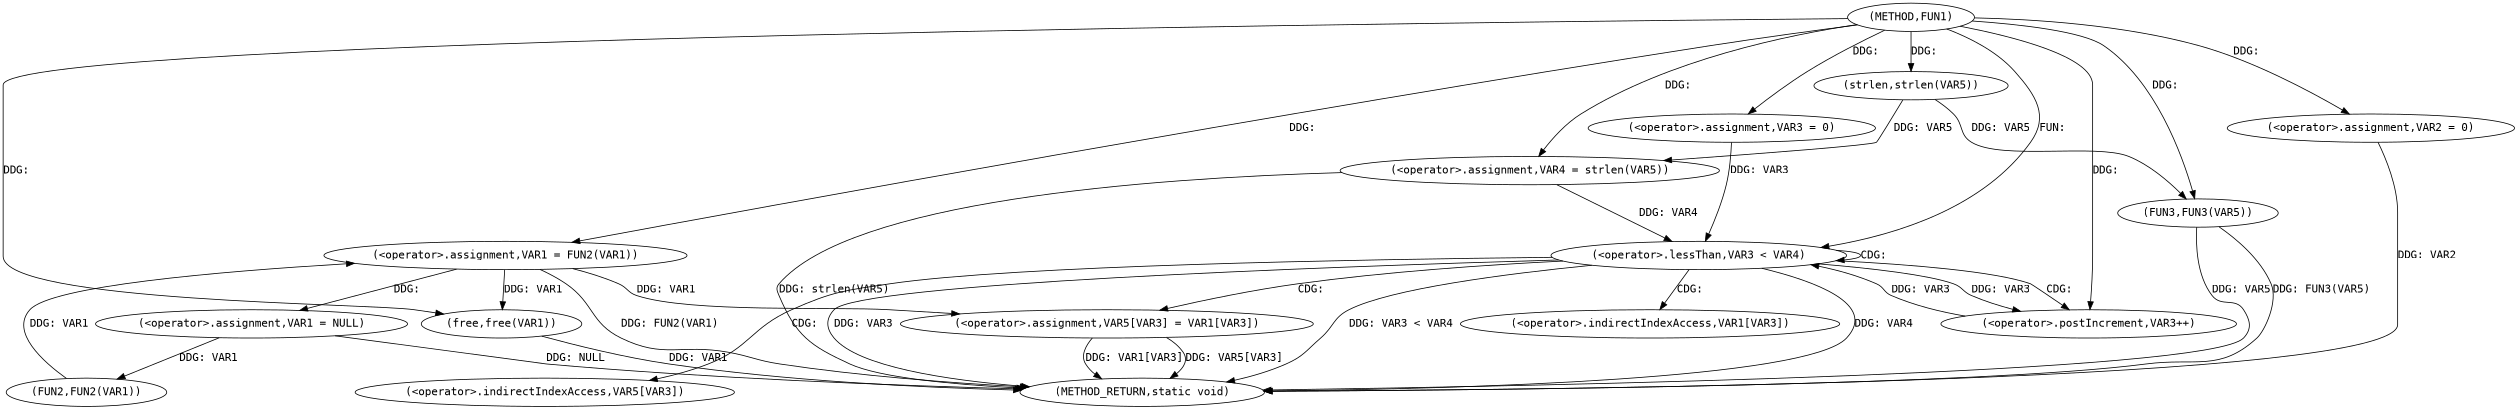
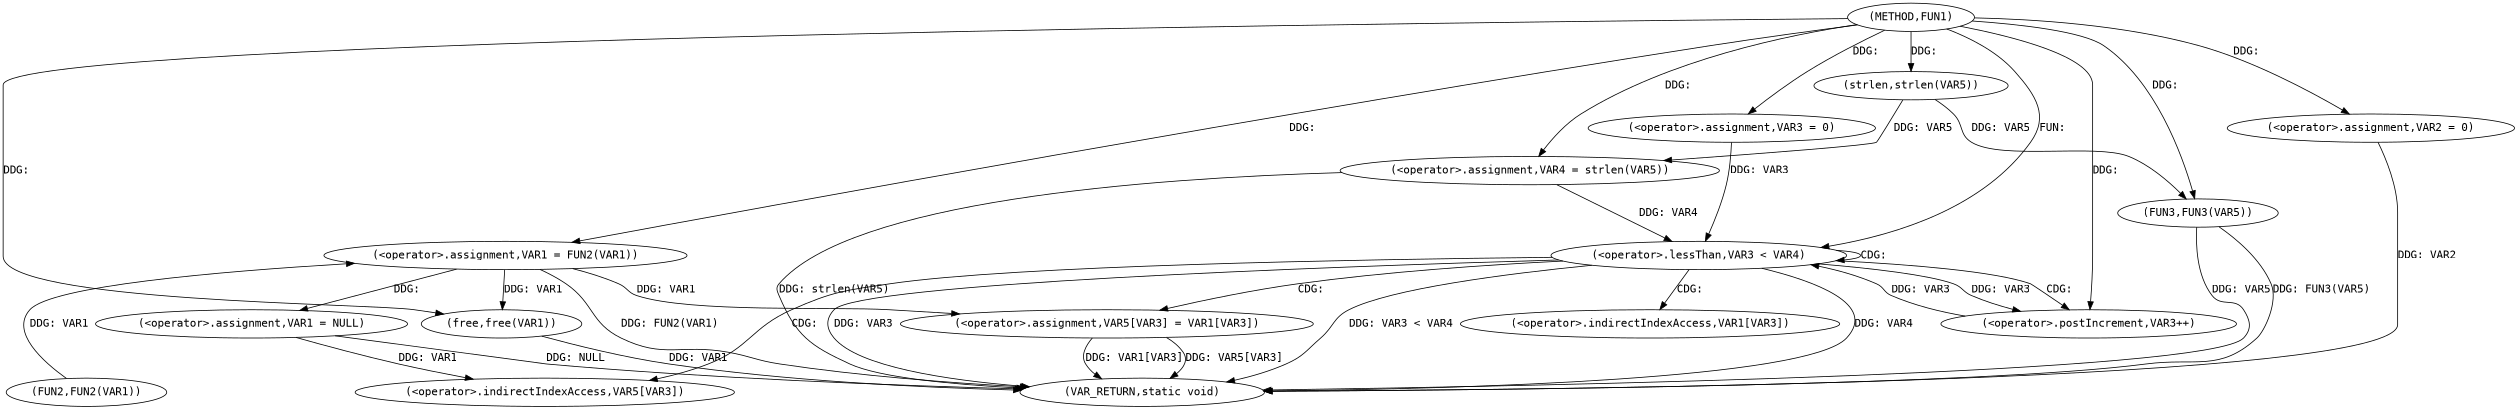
edge "(<operator>.assignment,VAR1 = NULL)" -> "(FUN2,FUN2(VAR1))": now "(<operator>.assignment,VAR1 = NULL)" -> "(<operator>.indirectIndexAccess,VAR5[VAR3])"
node "(METHOD_RETURN,static void)": label "(METHOD_RETURN,static void)" -> "(VAR_RETURN,static void)"
